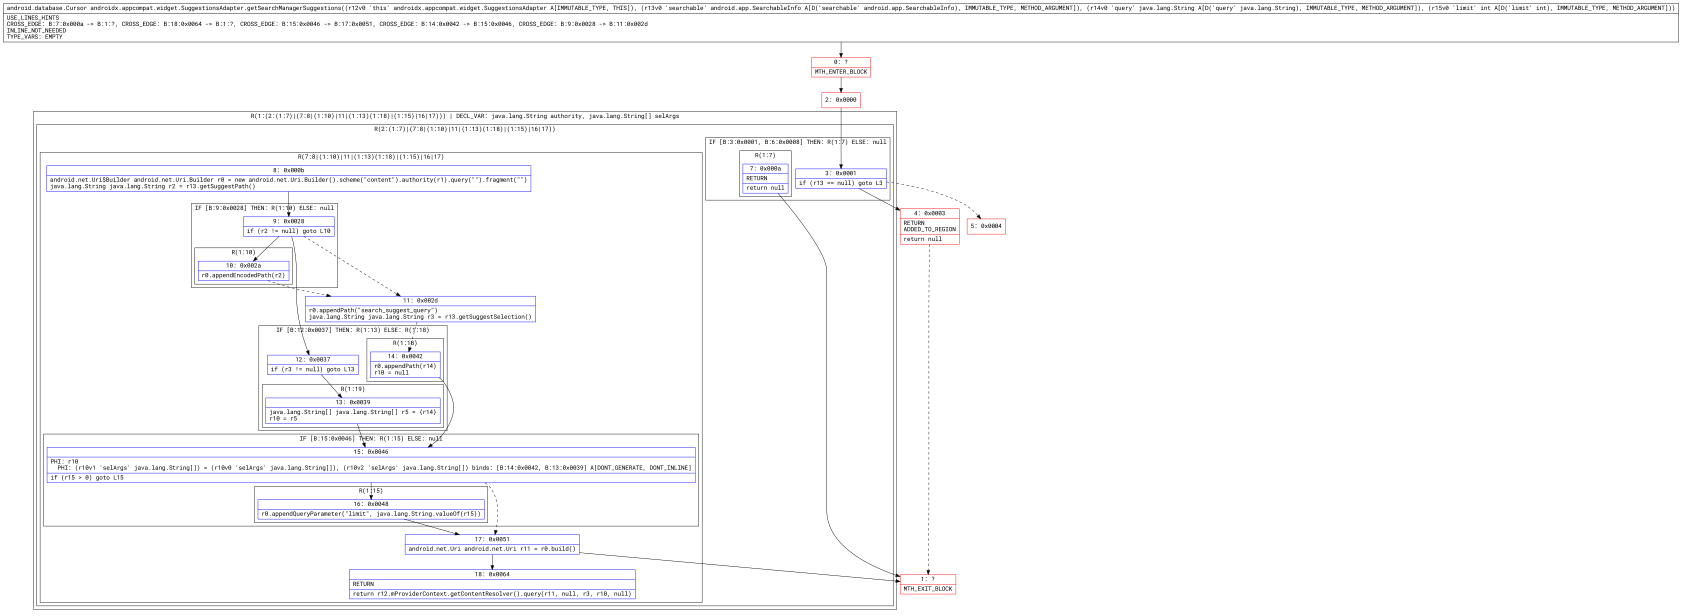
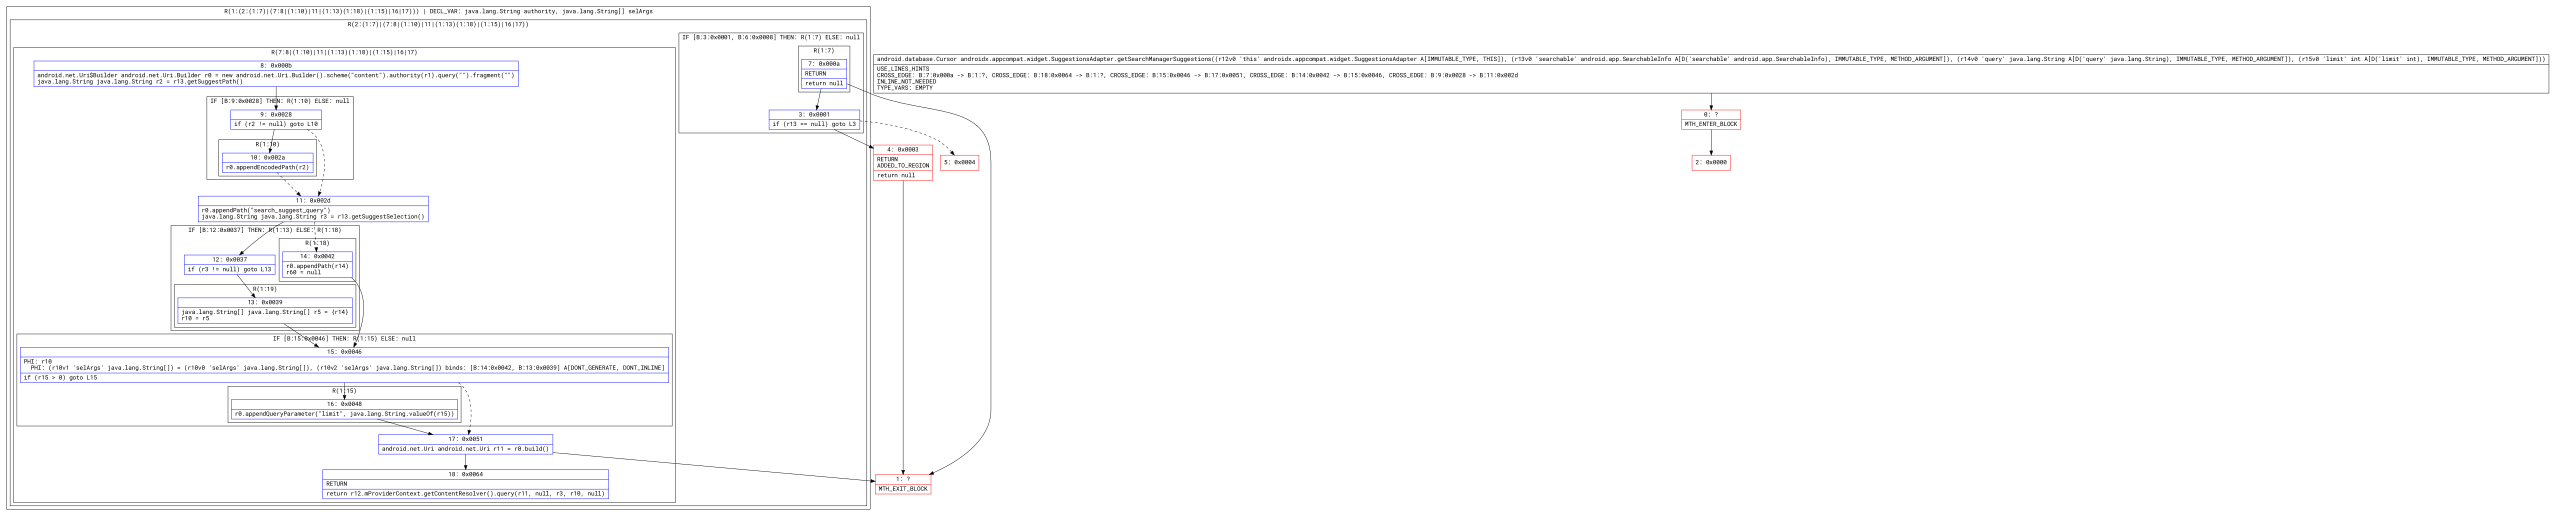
edge "2: 0x0000" -> "3: 0x0001": now "7: 0x000a" -> "3: 0x0001"
edge "9: 0x0028" -> "12: 0x0037": now "11: 0x002d" -> "12: 0x0037"
node "14: 0x0042": text "r10 = null" -> "r60 = null"
edge "4: 0x0003" -> "1: ?": style dashed -> solid
